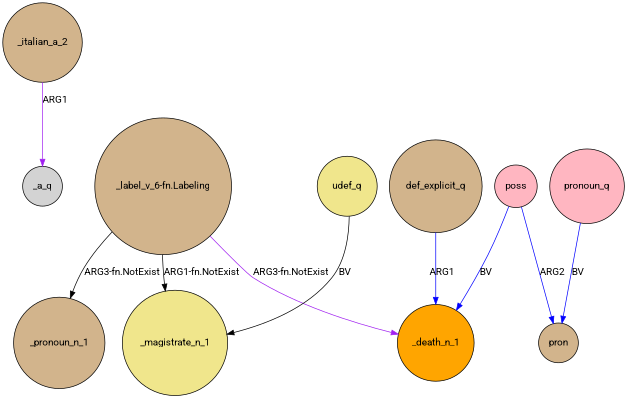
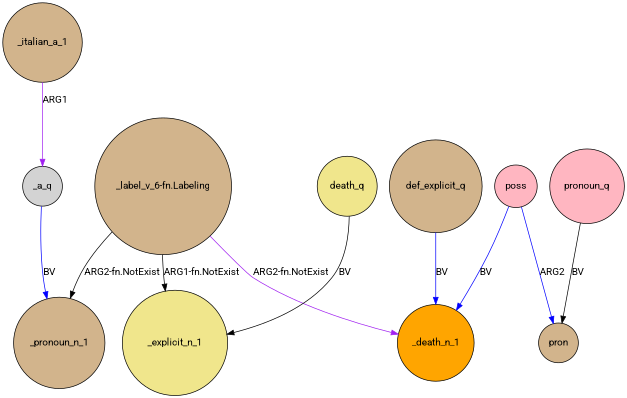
node "_italian_a_2": label "_italian_a_2" -> "_italian_a_1"
node "udef_q": label "udef_q" -> "death_q"
edge "_a_q" -> "_pronoun_n_1": added, label "BV"
edge "pronoun_q" -> "pron": color blue -> black
edge "_label_v_6-fn.Labeling" -> "_pronoun_n_1": label "ARG3-fn.NotExist" -> "ARG2-fn.NotExist"
edge "_label_v_6-fn.Labeling" -> "_death_n_1": label "ARG3-fn.NotExist" -> "ARG2-fn.NotExist"
edge "def_explicit_q" -> "_death_n_1": label "ARG1" -> "BV"
node "_magistrate_n_1": label "_magistrate_n_1" -> "_explicit_n_1"
